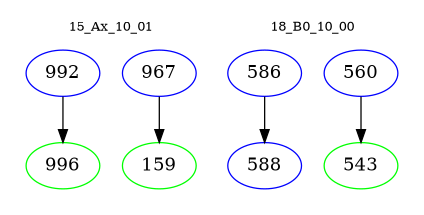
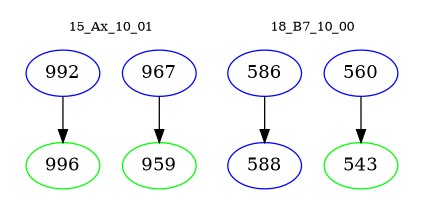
cluster "18_B0_10_00": label "18_B0_10_00" -> "18_B7_10_00"
node "159": label "159" -> "959"
